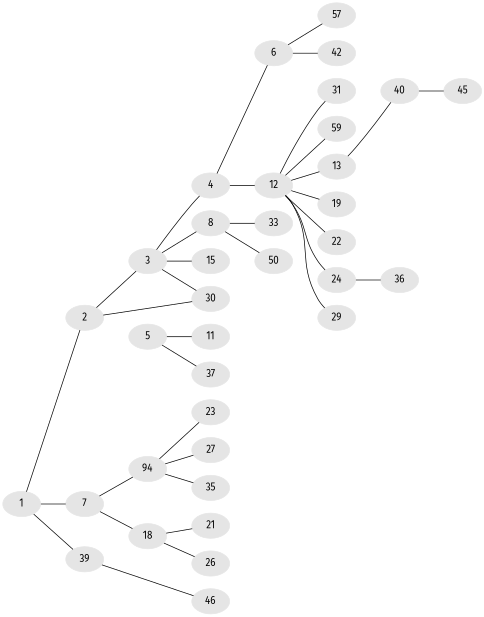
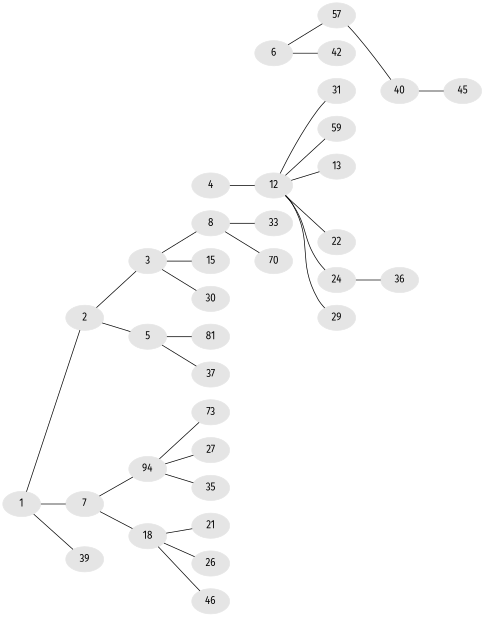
edge "6" -- "4": removed
edge "40" -- "13": now "40" -- "57"
node "19": removed
edge "4" -- "3": removed
node "50": label "50" -> "70"
edge "30" -- "2": now "5" -- "2"
node "11": label "11" -> "81"
node "23": label "23" -> "73"
edge "39" -- "46": now "18" -- "46"
